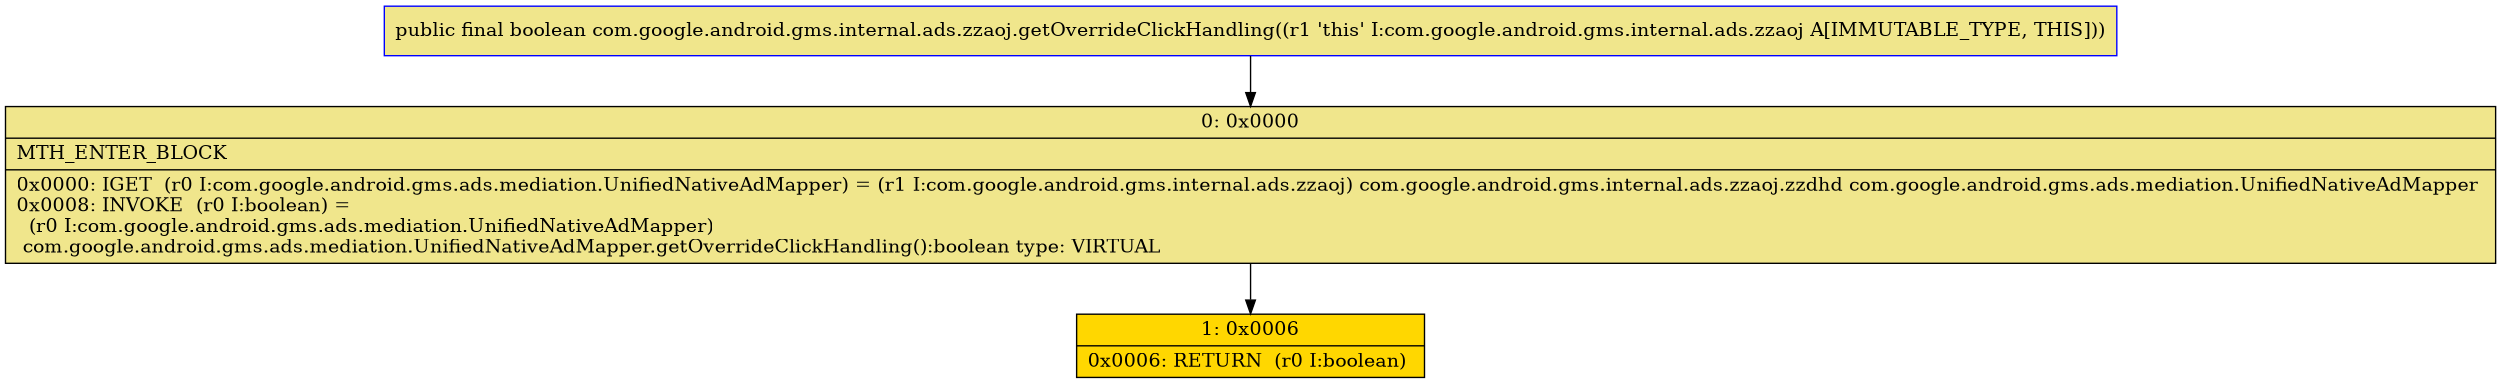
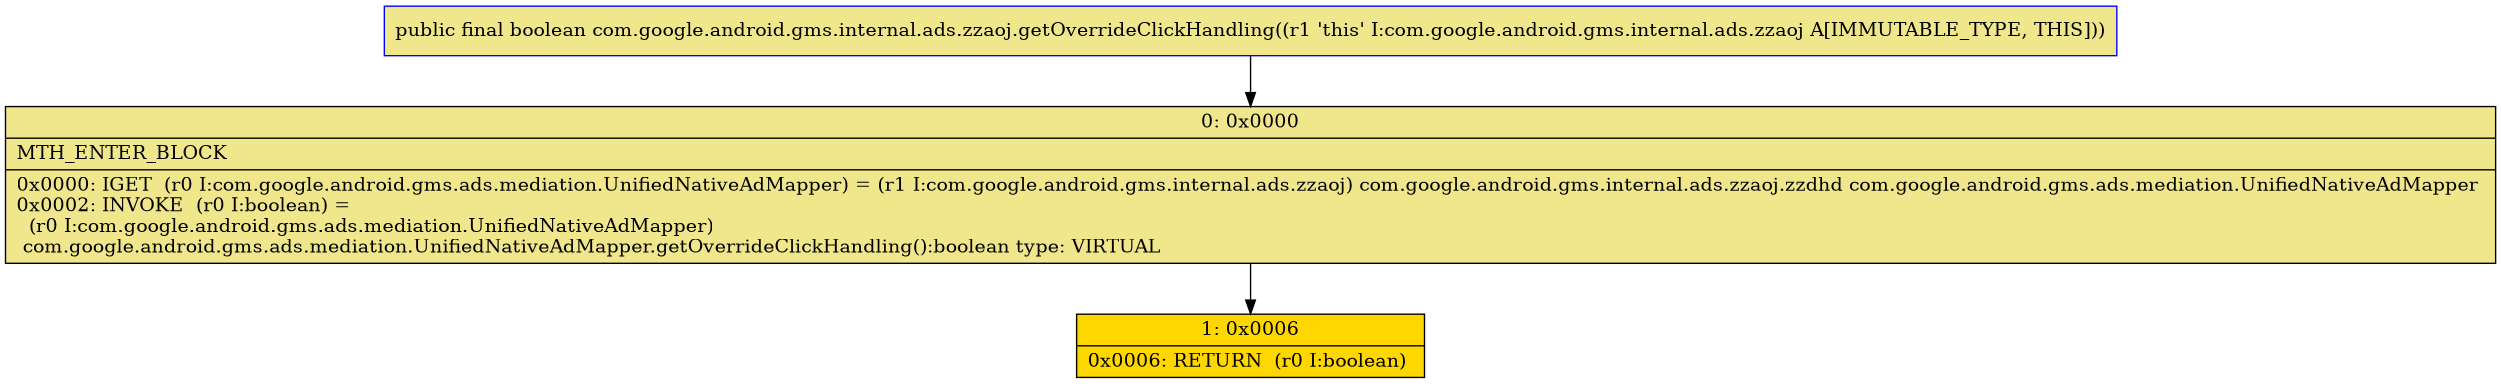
node "0: 0x0000": text "0x0008: INVOKE  (r0 I:boolean) =" -> "0x0002: INVOKE  (r0 I:boolean) ="
